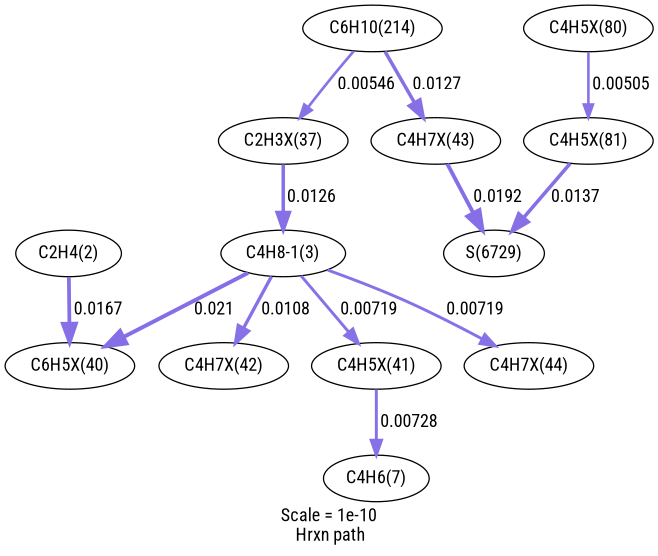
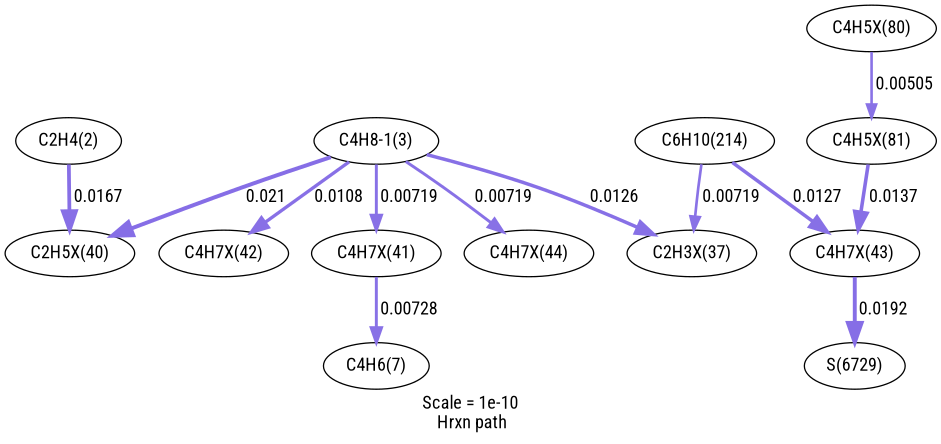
edge "C6H10(214)" -> "C2H3X(37)": label " 0.00546" -> " 0.00719"
edge "C2H3X(37)" -> "C4H8-1(3)": reversed
edge "C4H5X(81)" -> "S(6729)": now "C4H5X(81)" -> "C4H7X(43)"
node "C6H5X(40)": label "C6H5X(40)" -> "C2H5X(40)"
node "C4H5X(41)": label "C4H5X(41)" -> "C4H7X(41)"
